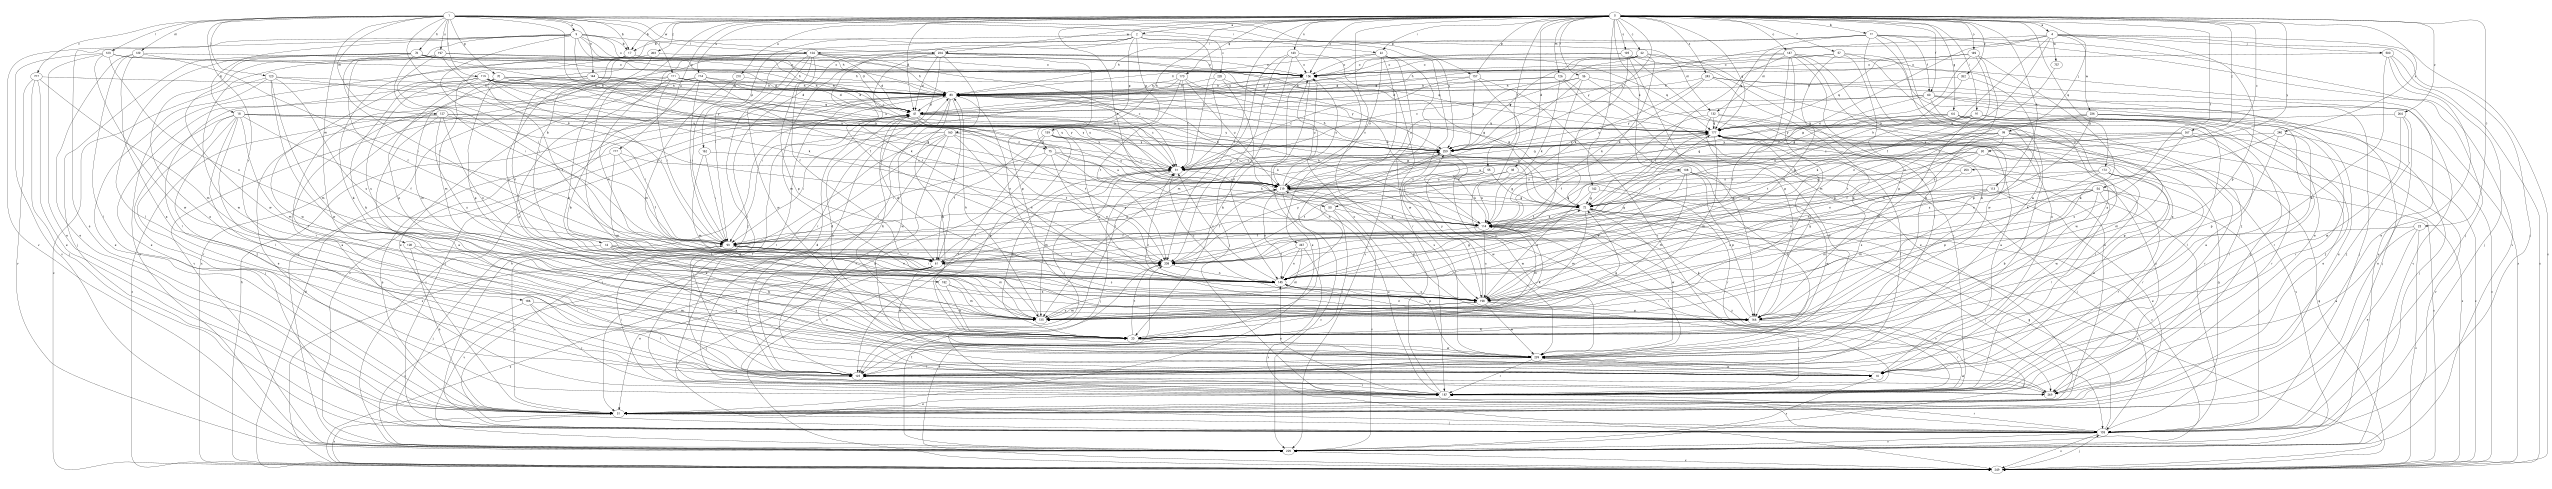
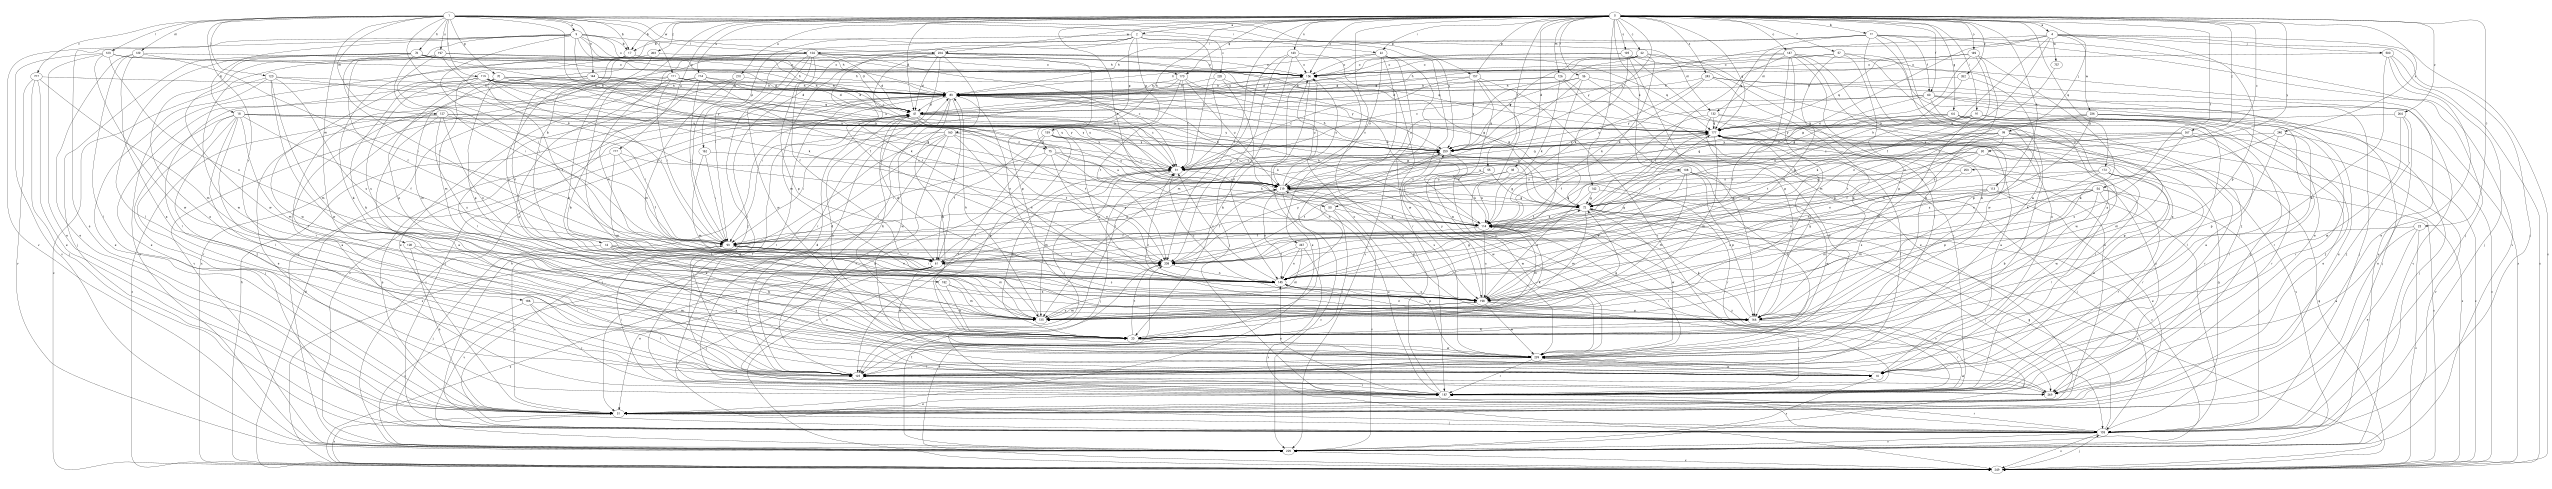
edge "124" -> "83": now "124" -> "170"
edge "210" -> "125": added, label "l"
edge "157" -> "239": added, label "w"
